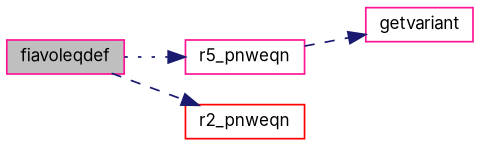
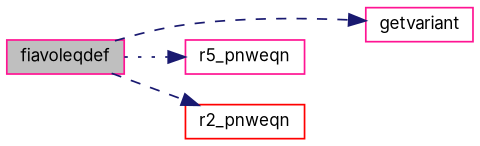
edge "r5_pnweqn" -> "getvariant": now "fiavoleqdef" -> "getvariant"
